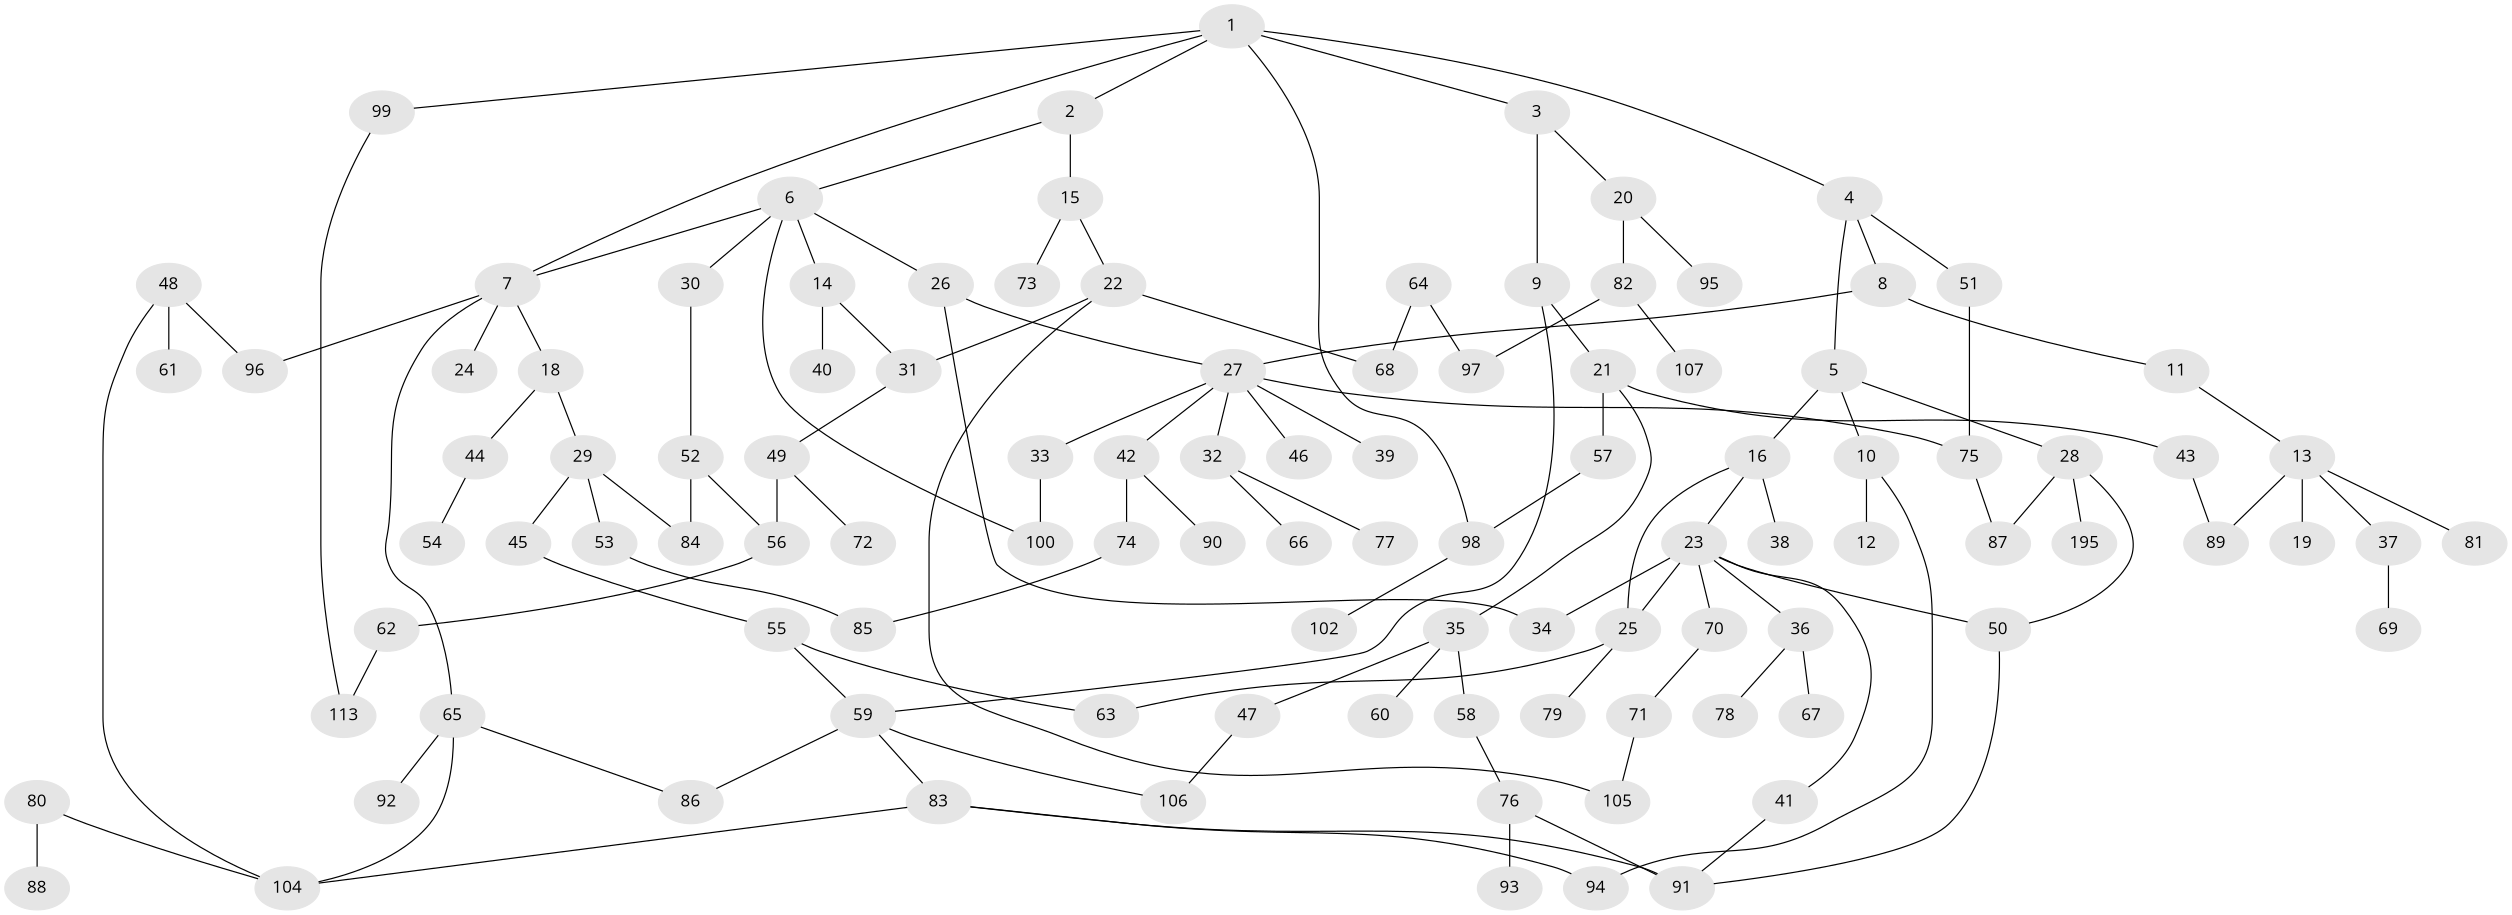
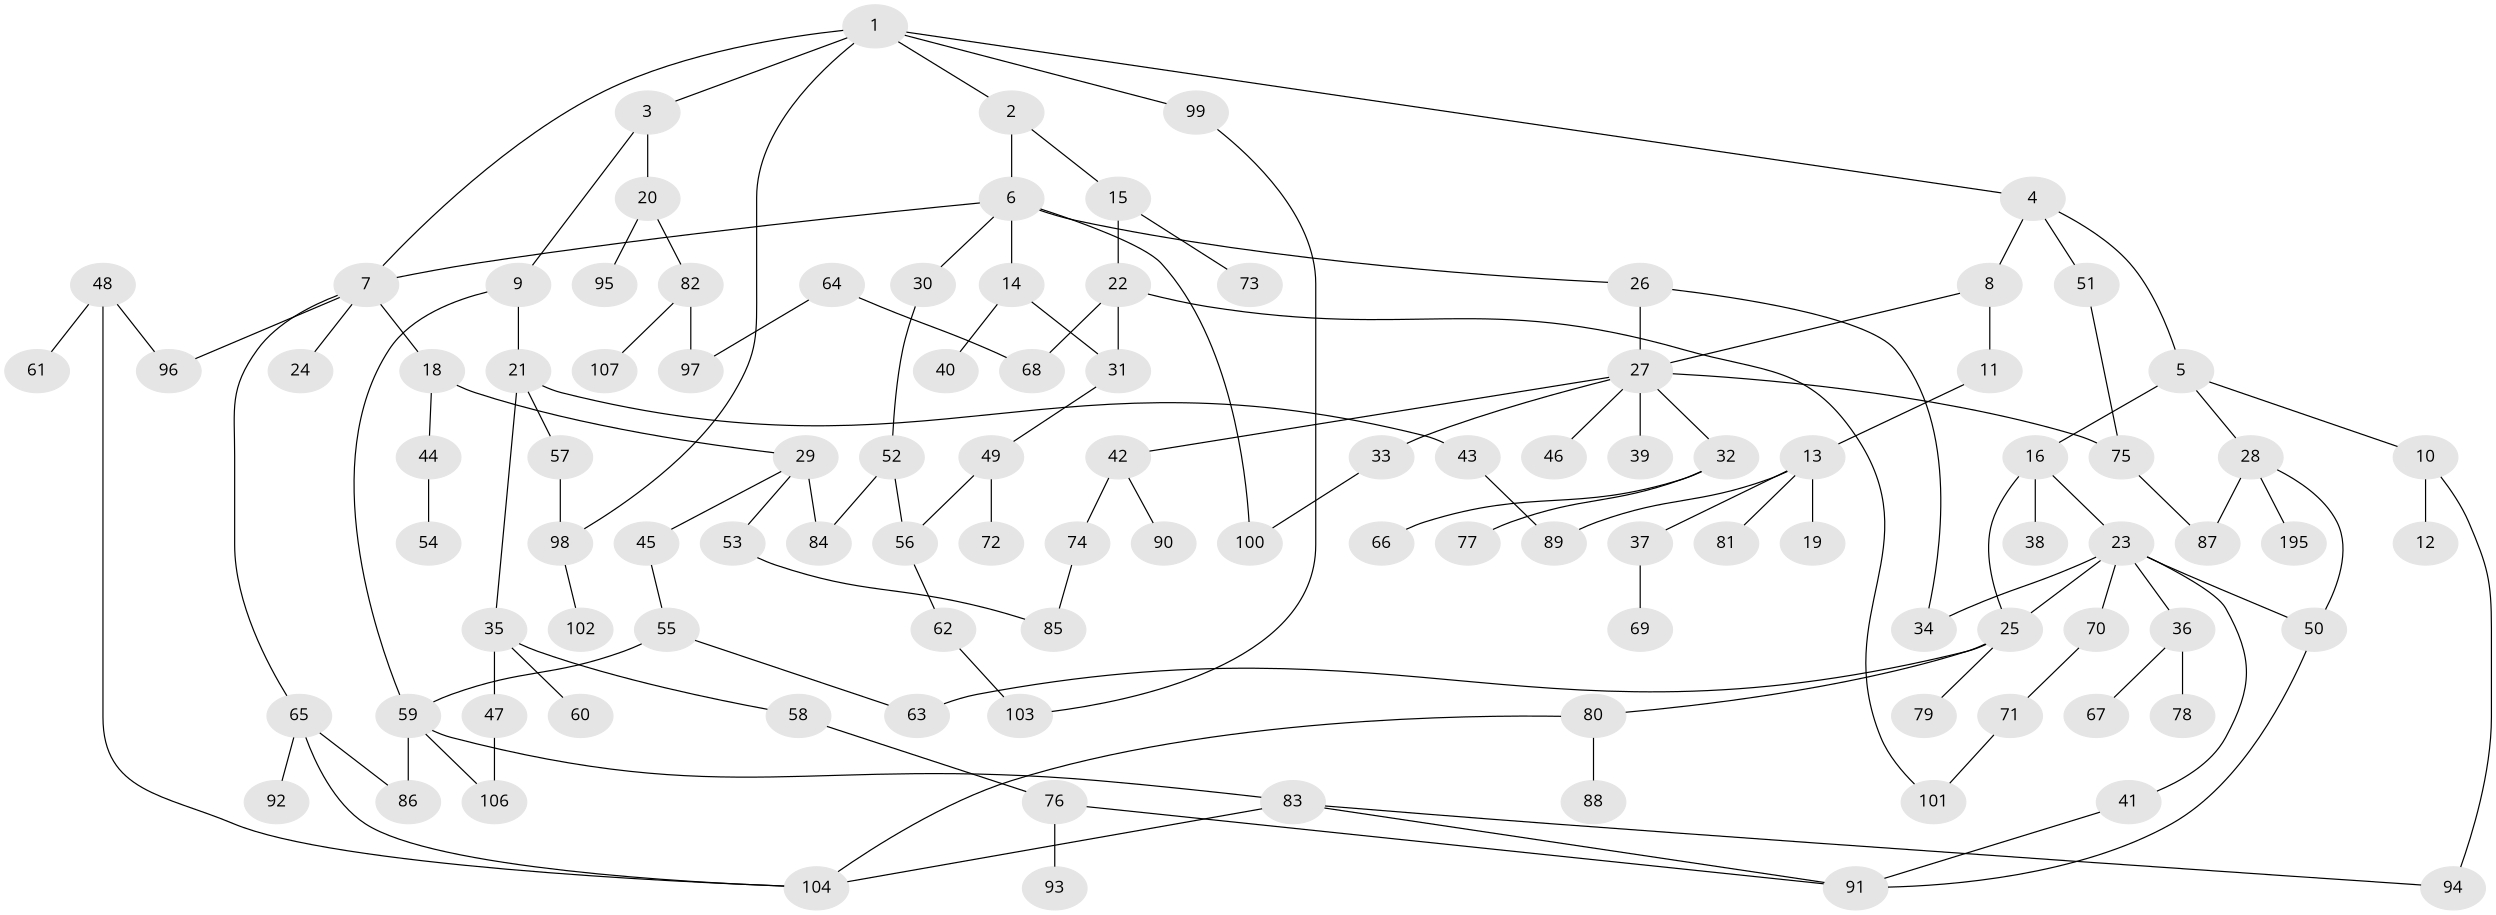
edge "25" -- "80": added
node "113": label "113" -> "103"
node "105": label "105" -> "101"
